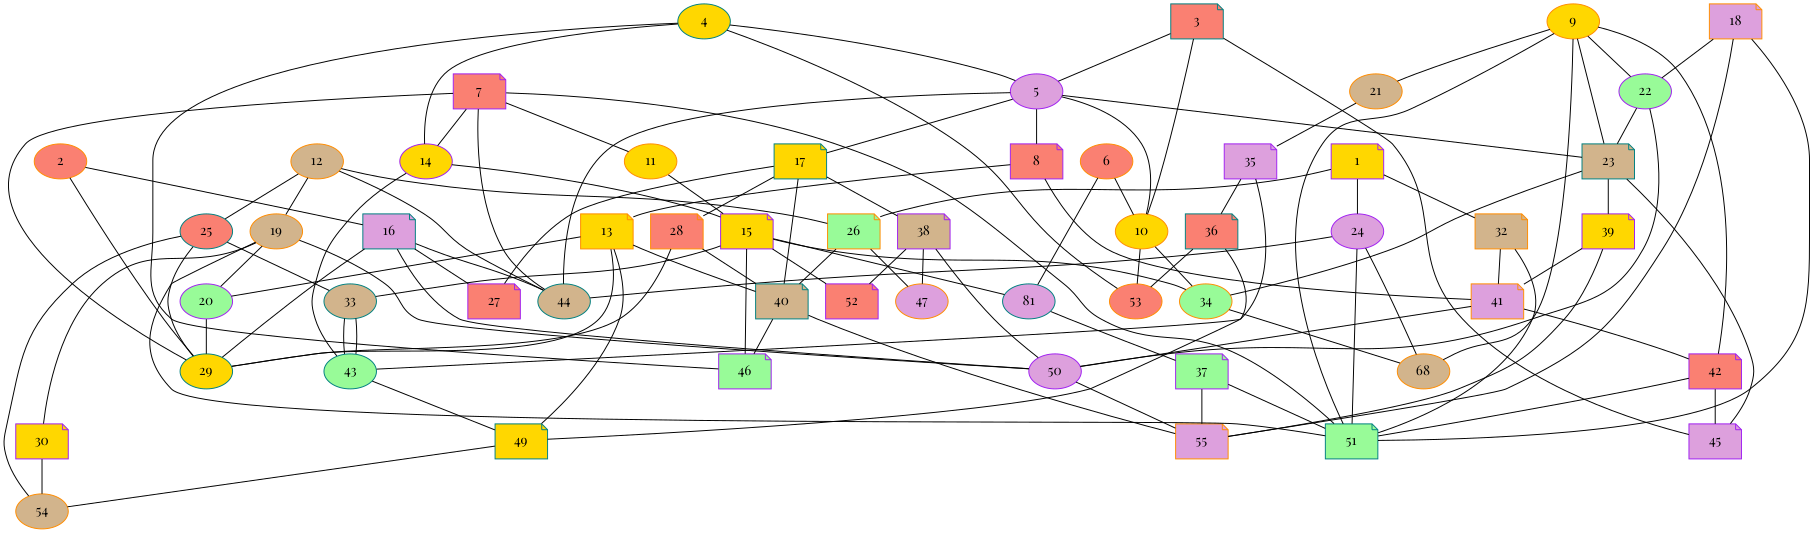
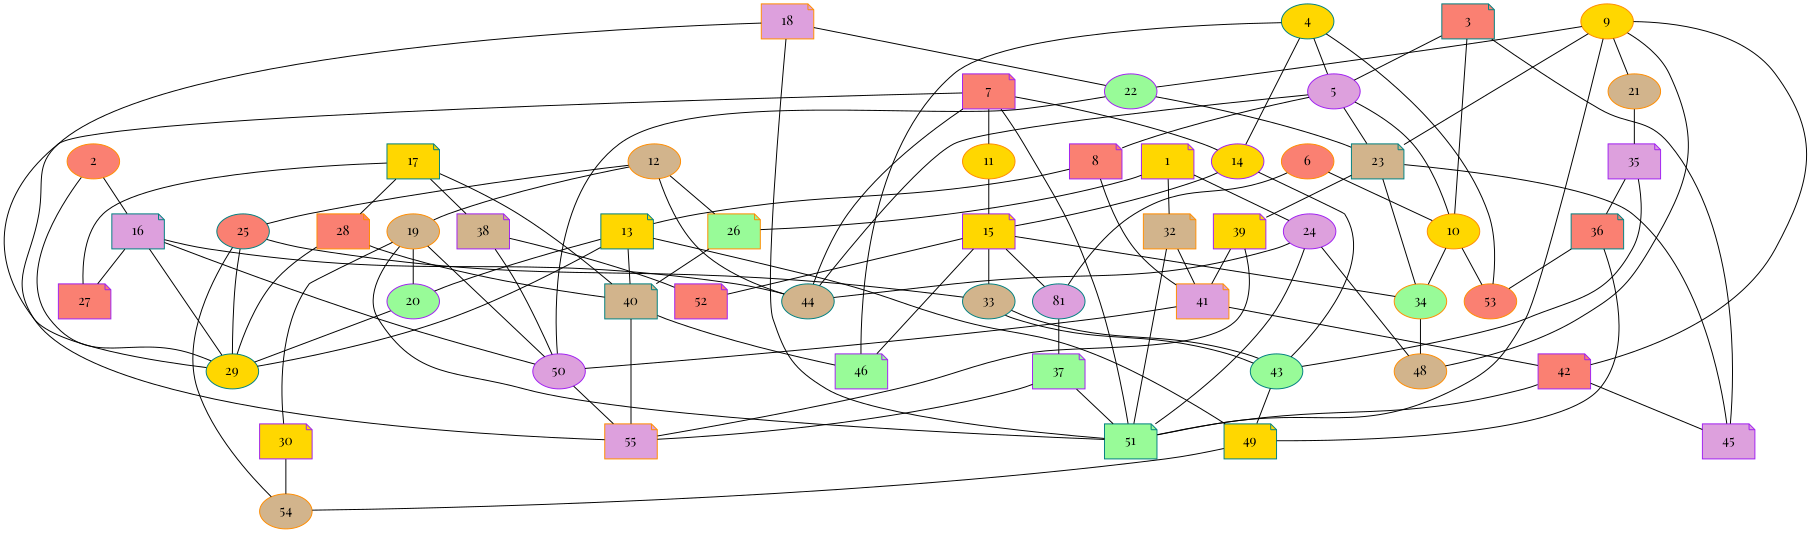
edge "5" -- "17": removed
node "13": color darkorange -> teal
node "47": removed
node "68": label "68" -> "48"
